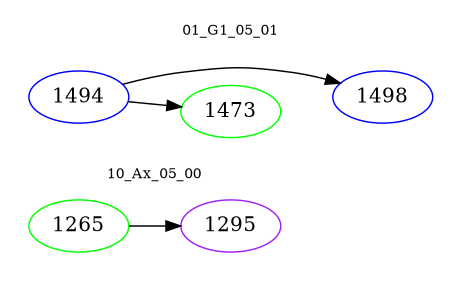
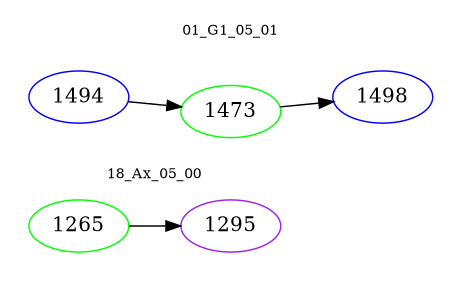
edge "1494" -> "1498": now "1473" -> "1498"
cluster "10_Ax_05_00": label "10_Ax_05_00" -> "18_Ax_05_00"
